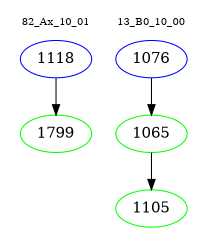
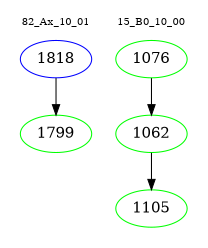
cluster "13_B0_10_00": label "13_B0_10_00" -> "15_B0_10_00"
node "1118": label "1118" -> "1818"
node "1076": color blue -> green
node "1065": label "1065" -> "1062"
